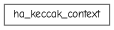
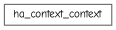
node "ha_keccak_context": label "ha_keccak_context" -> "ha_context_context"
